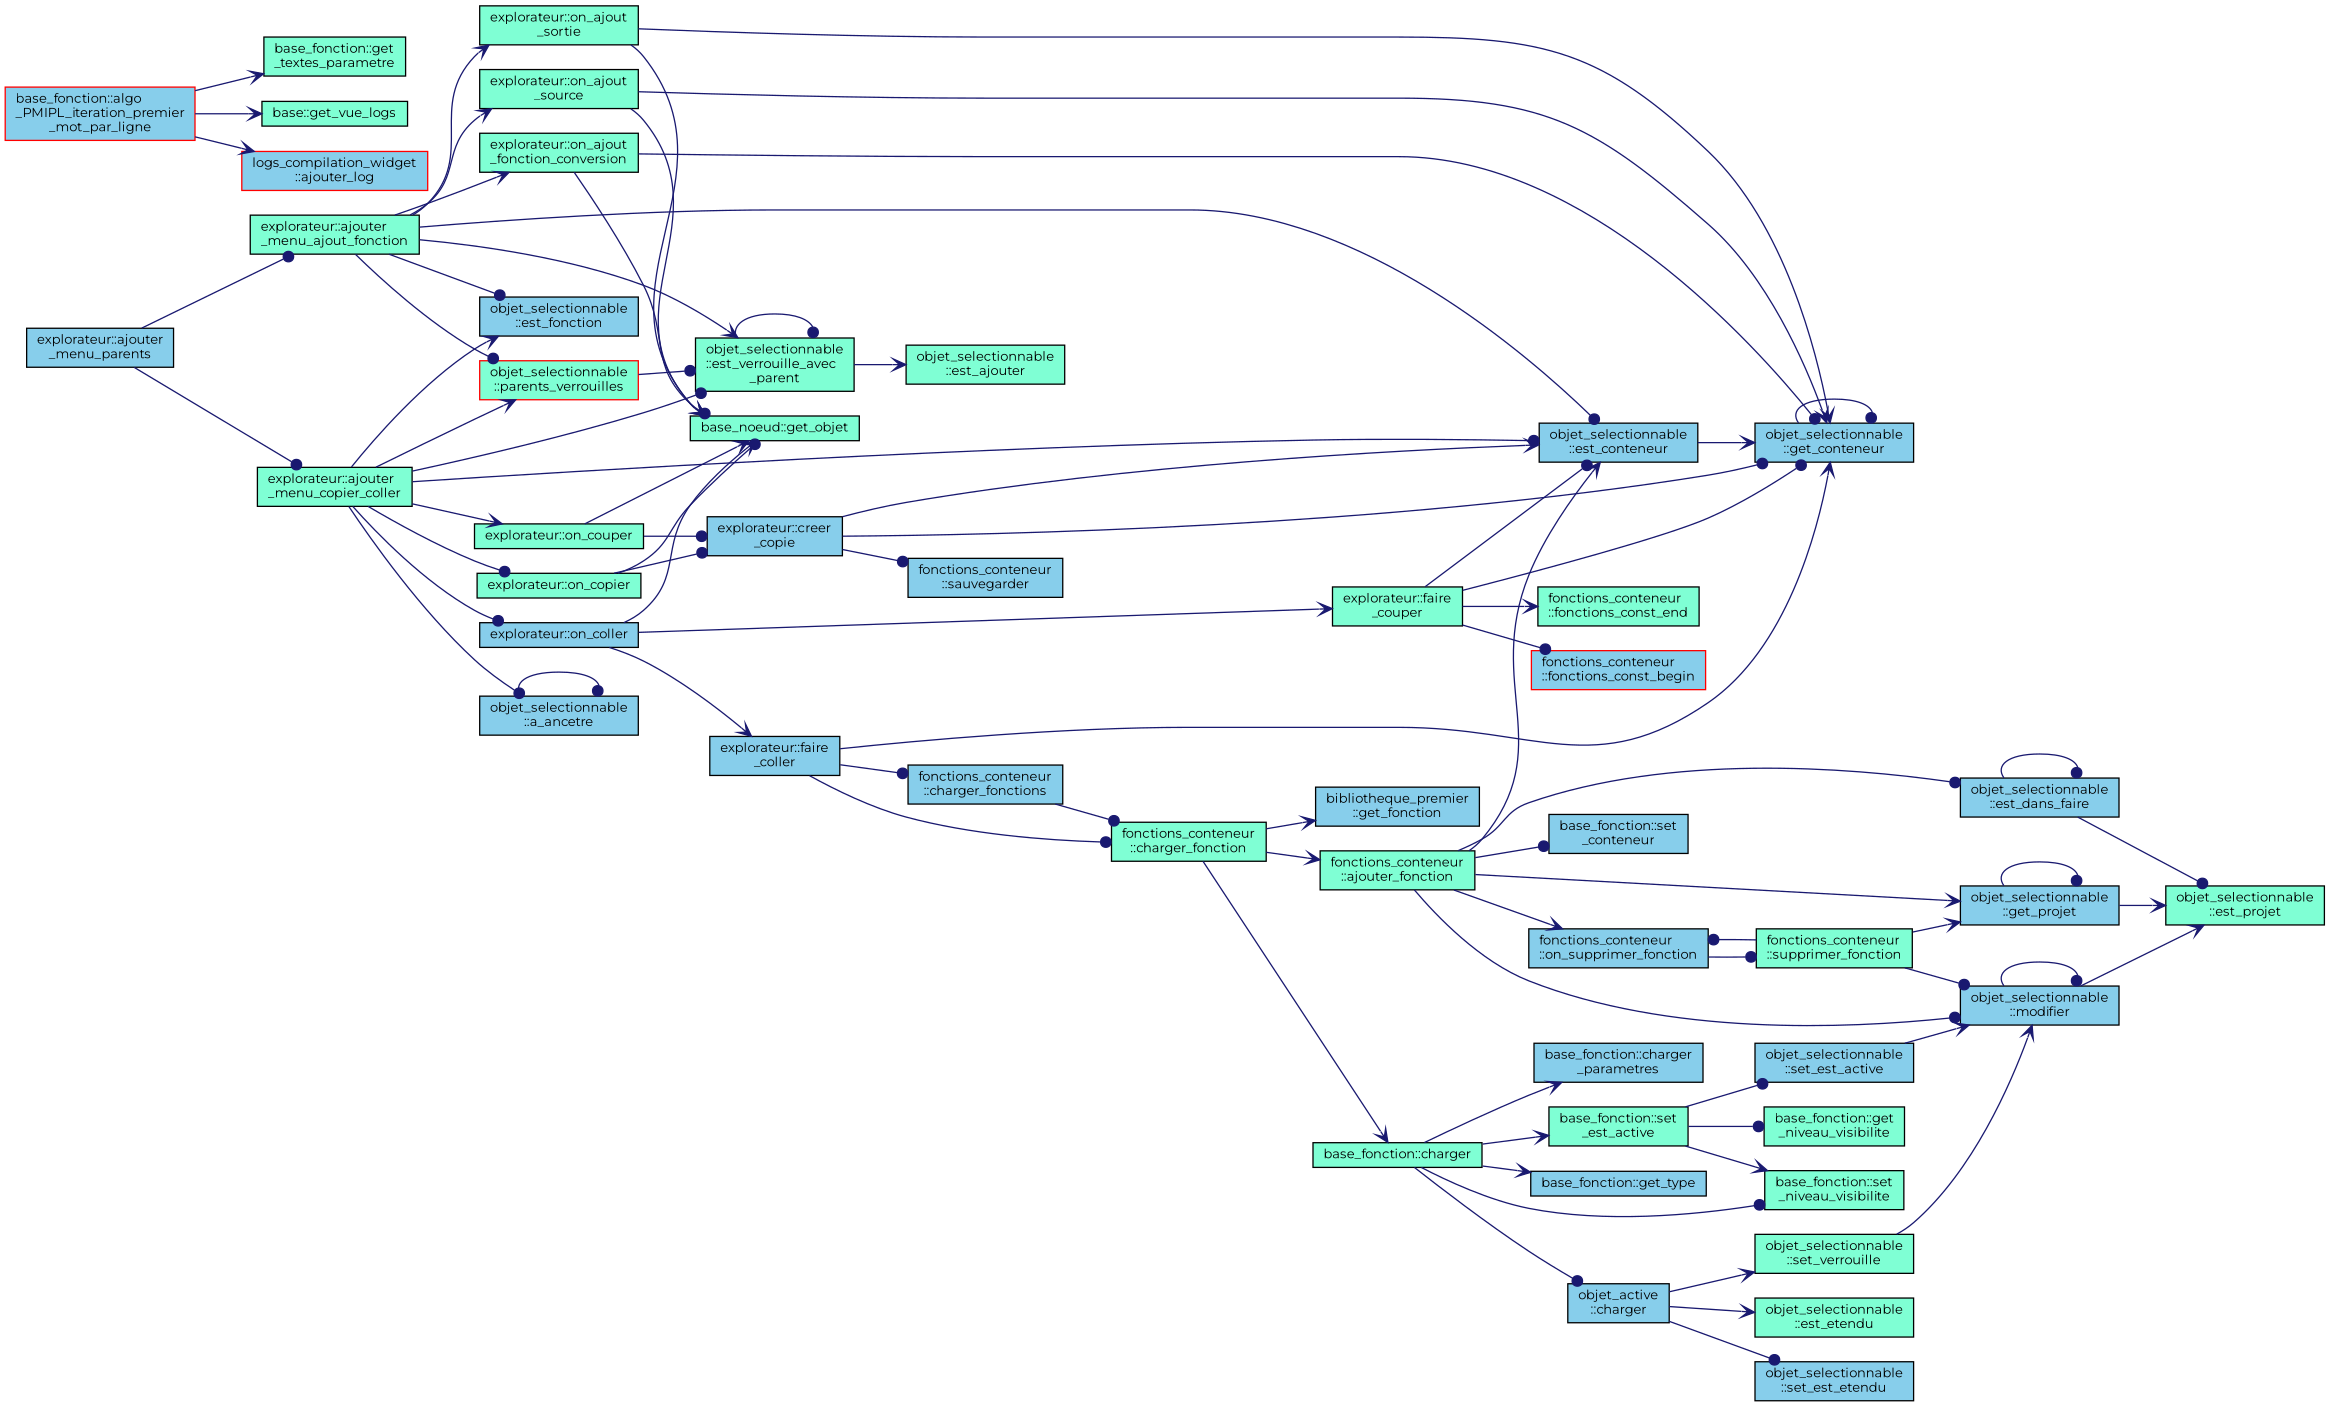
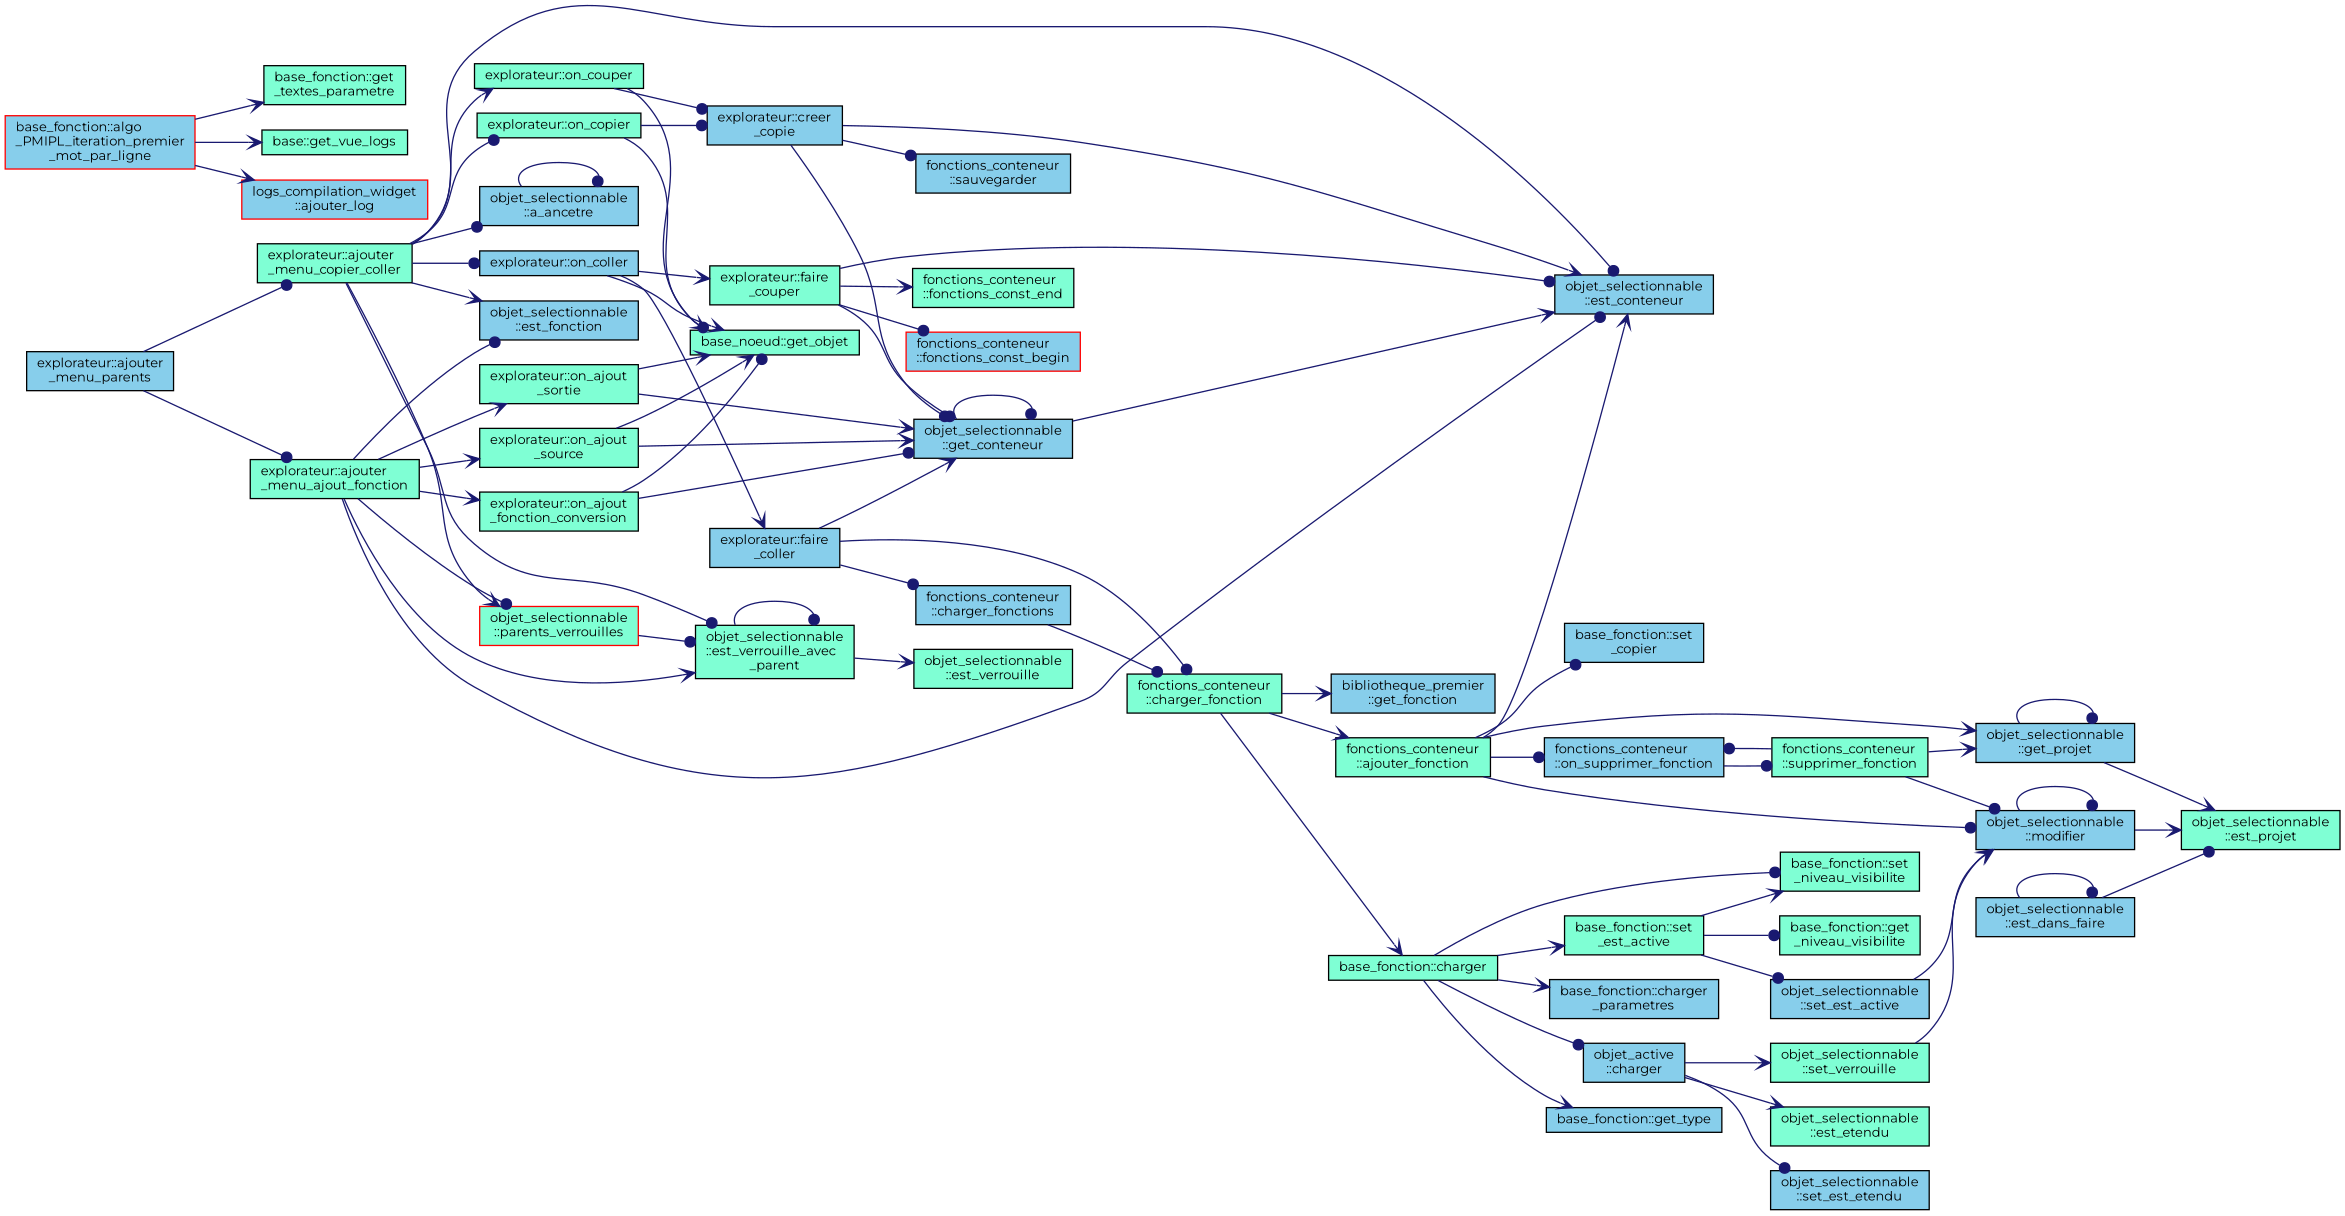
node "objet_selectionnable ::est_ajouter": label "objet_selectionnable ::est_ajouter" -> "objet_selectionnable ::est_verrouille"
edge "objet_selectionnable ::est_conteneur" -> "objet_selectionnable ::get_conteneur": reversed
edge "fonctions_conteneur ::ajouter_fonction" -> "objet_selectionnable ::est_dans_faire": removed
node "base_fonction::set _conteneur": label "base_fonction::set _conteneur" -> "base_fonction::set _copier"
edge "fonctions_conteneur ::ajouter_fonction" -> "fonctions_conteneur ::on_supprimer_fonction": arrowhead vee -> dot
